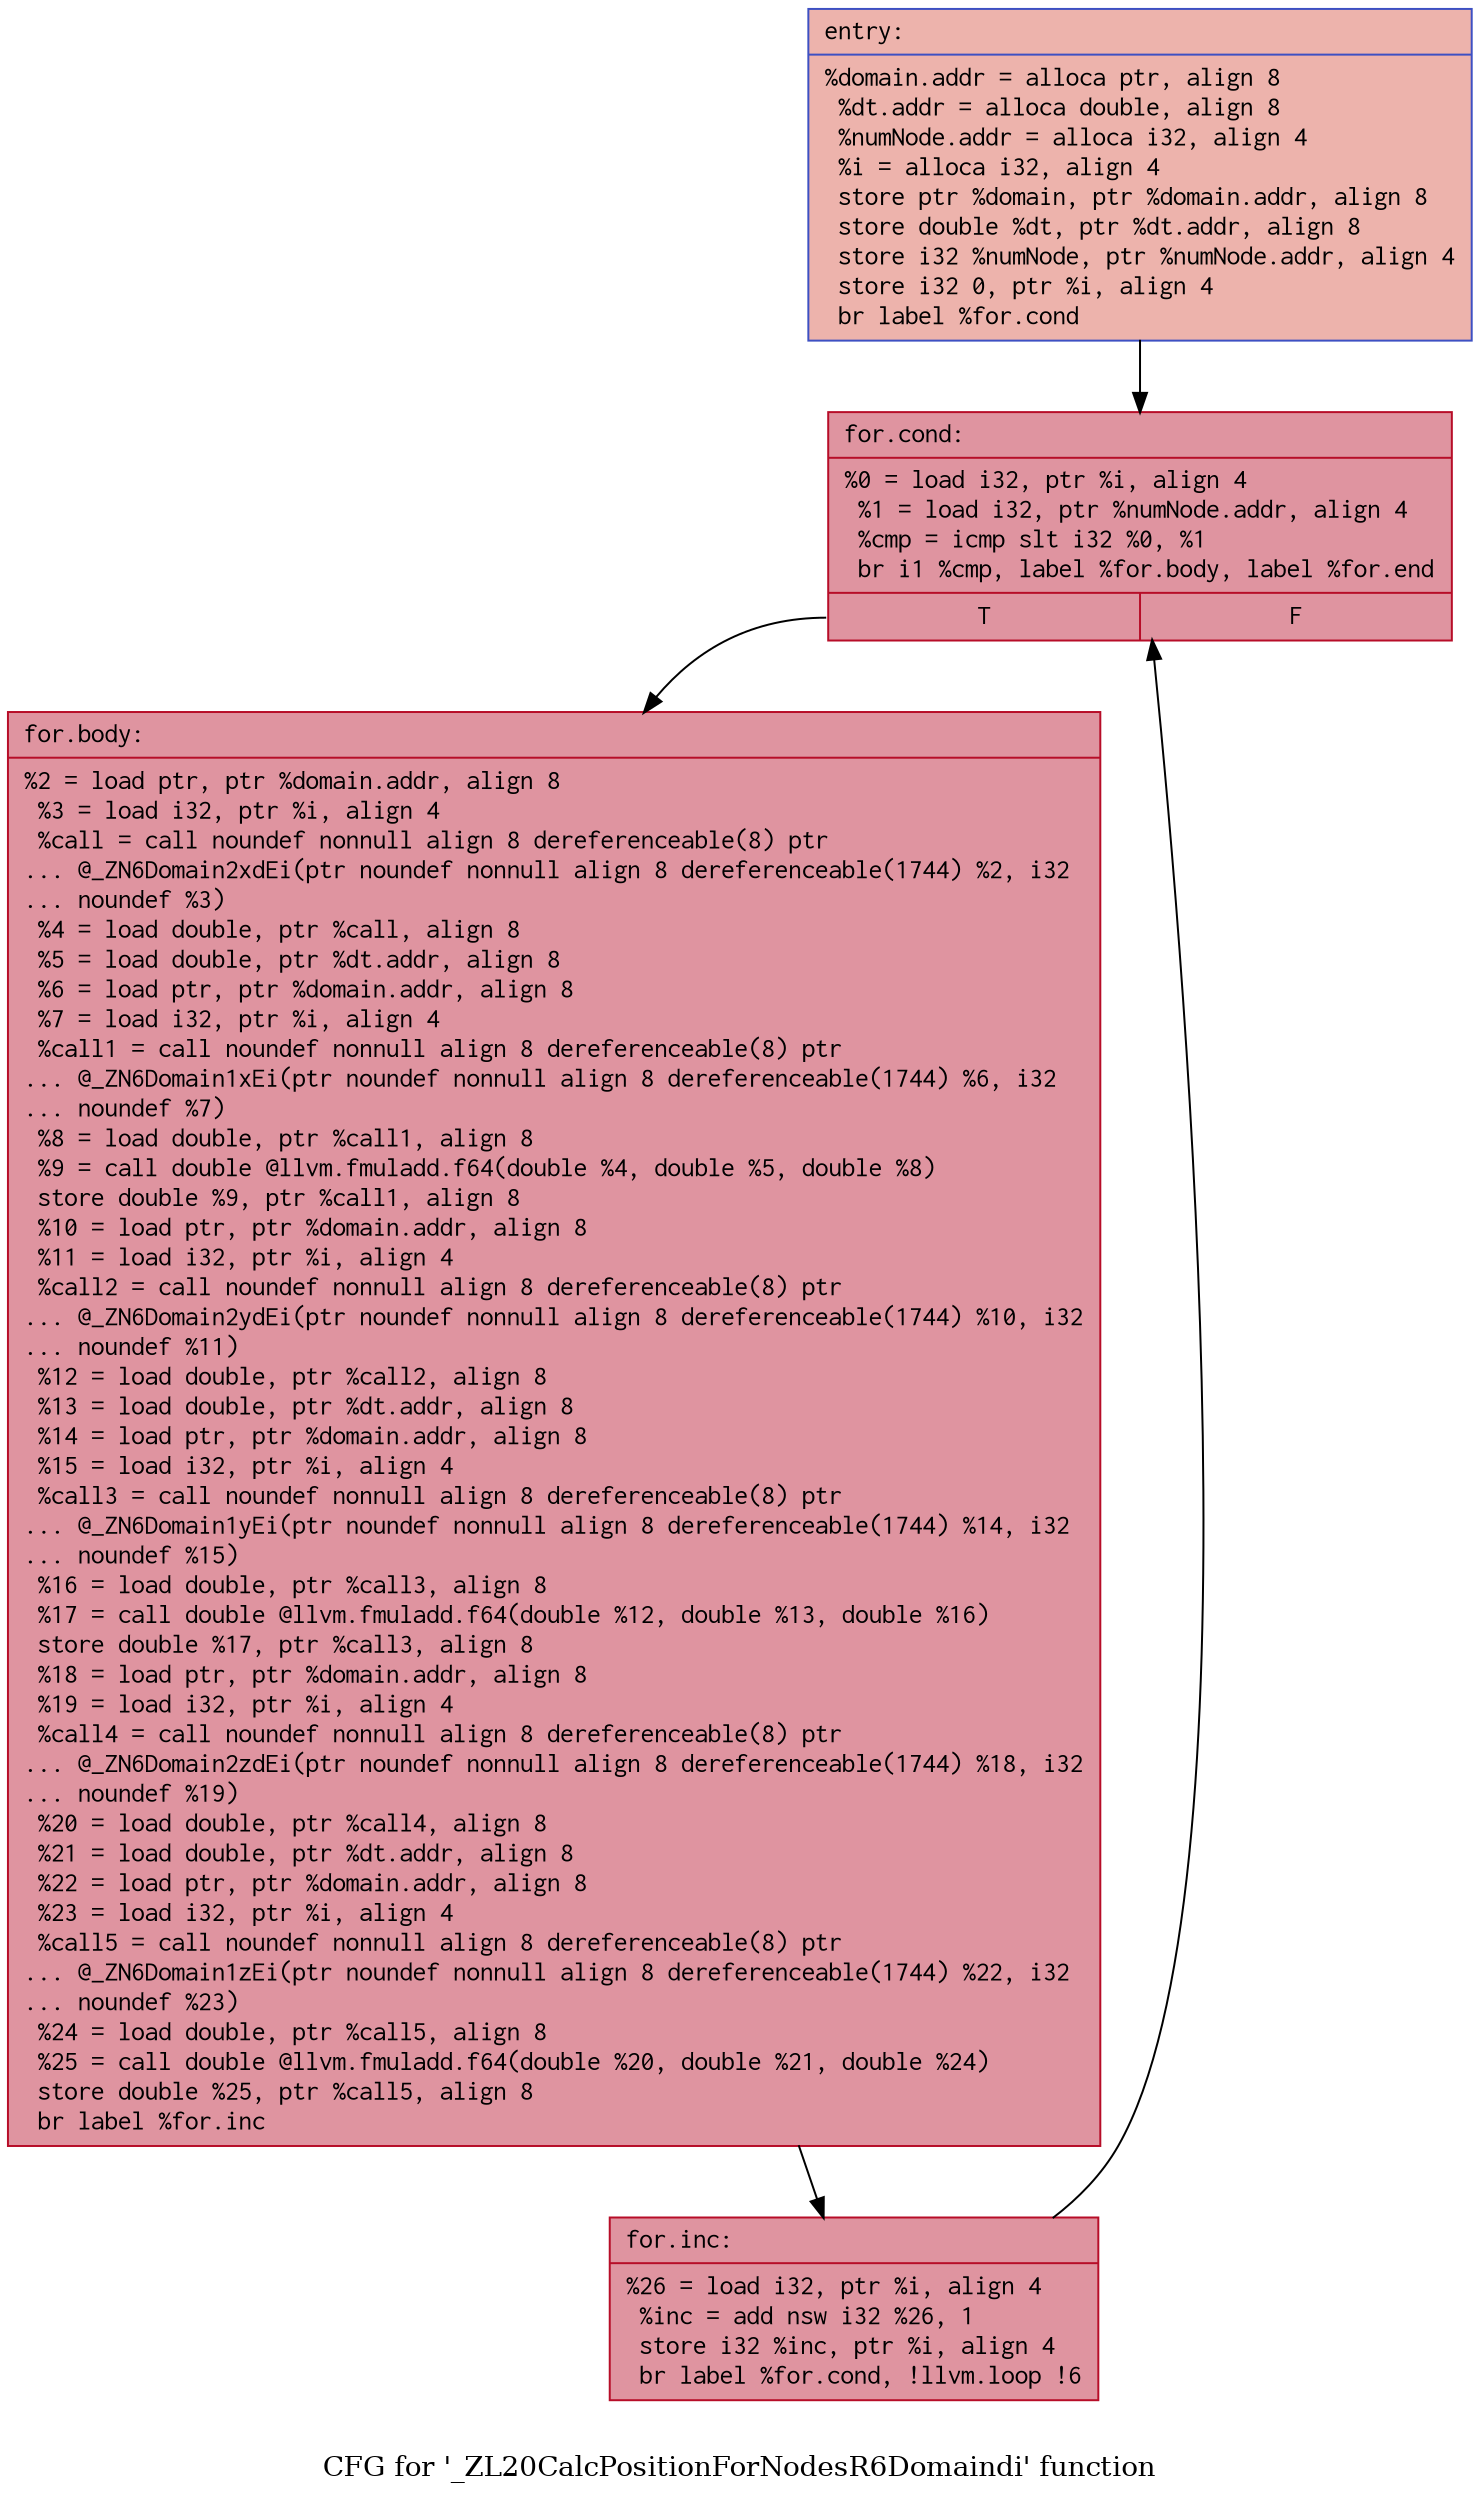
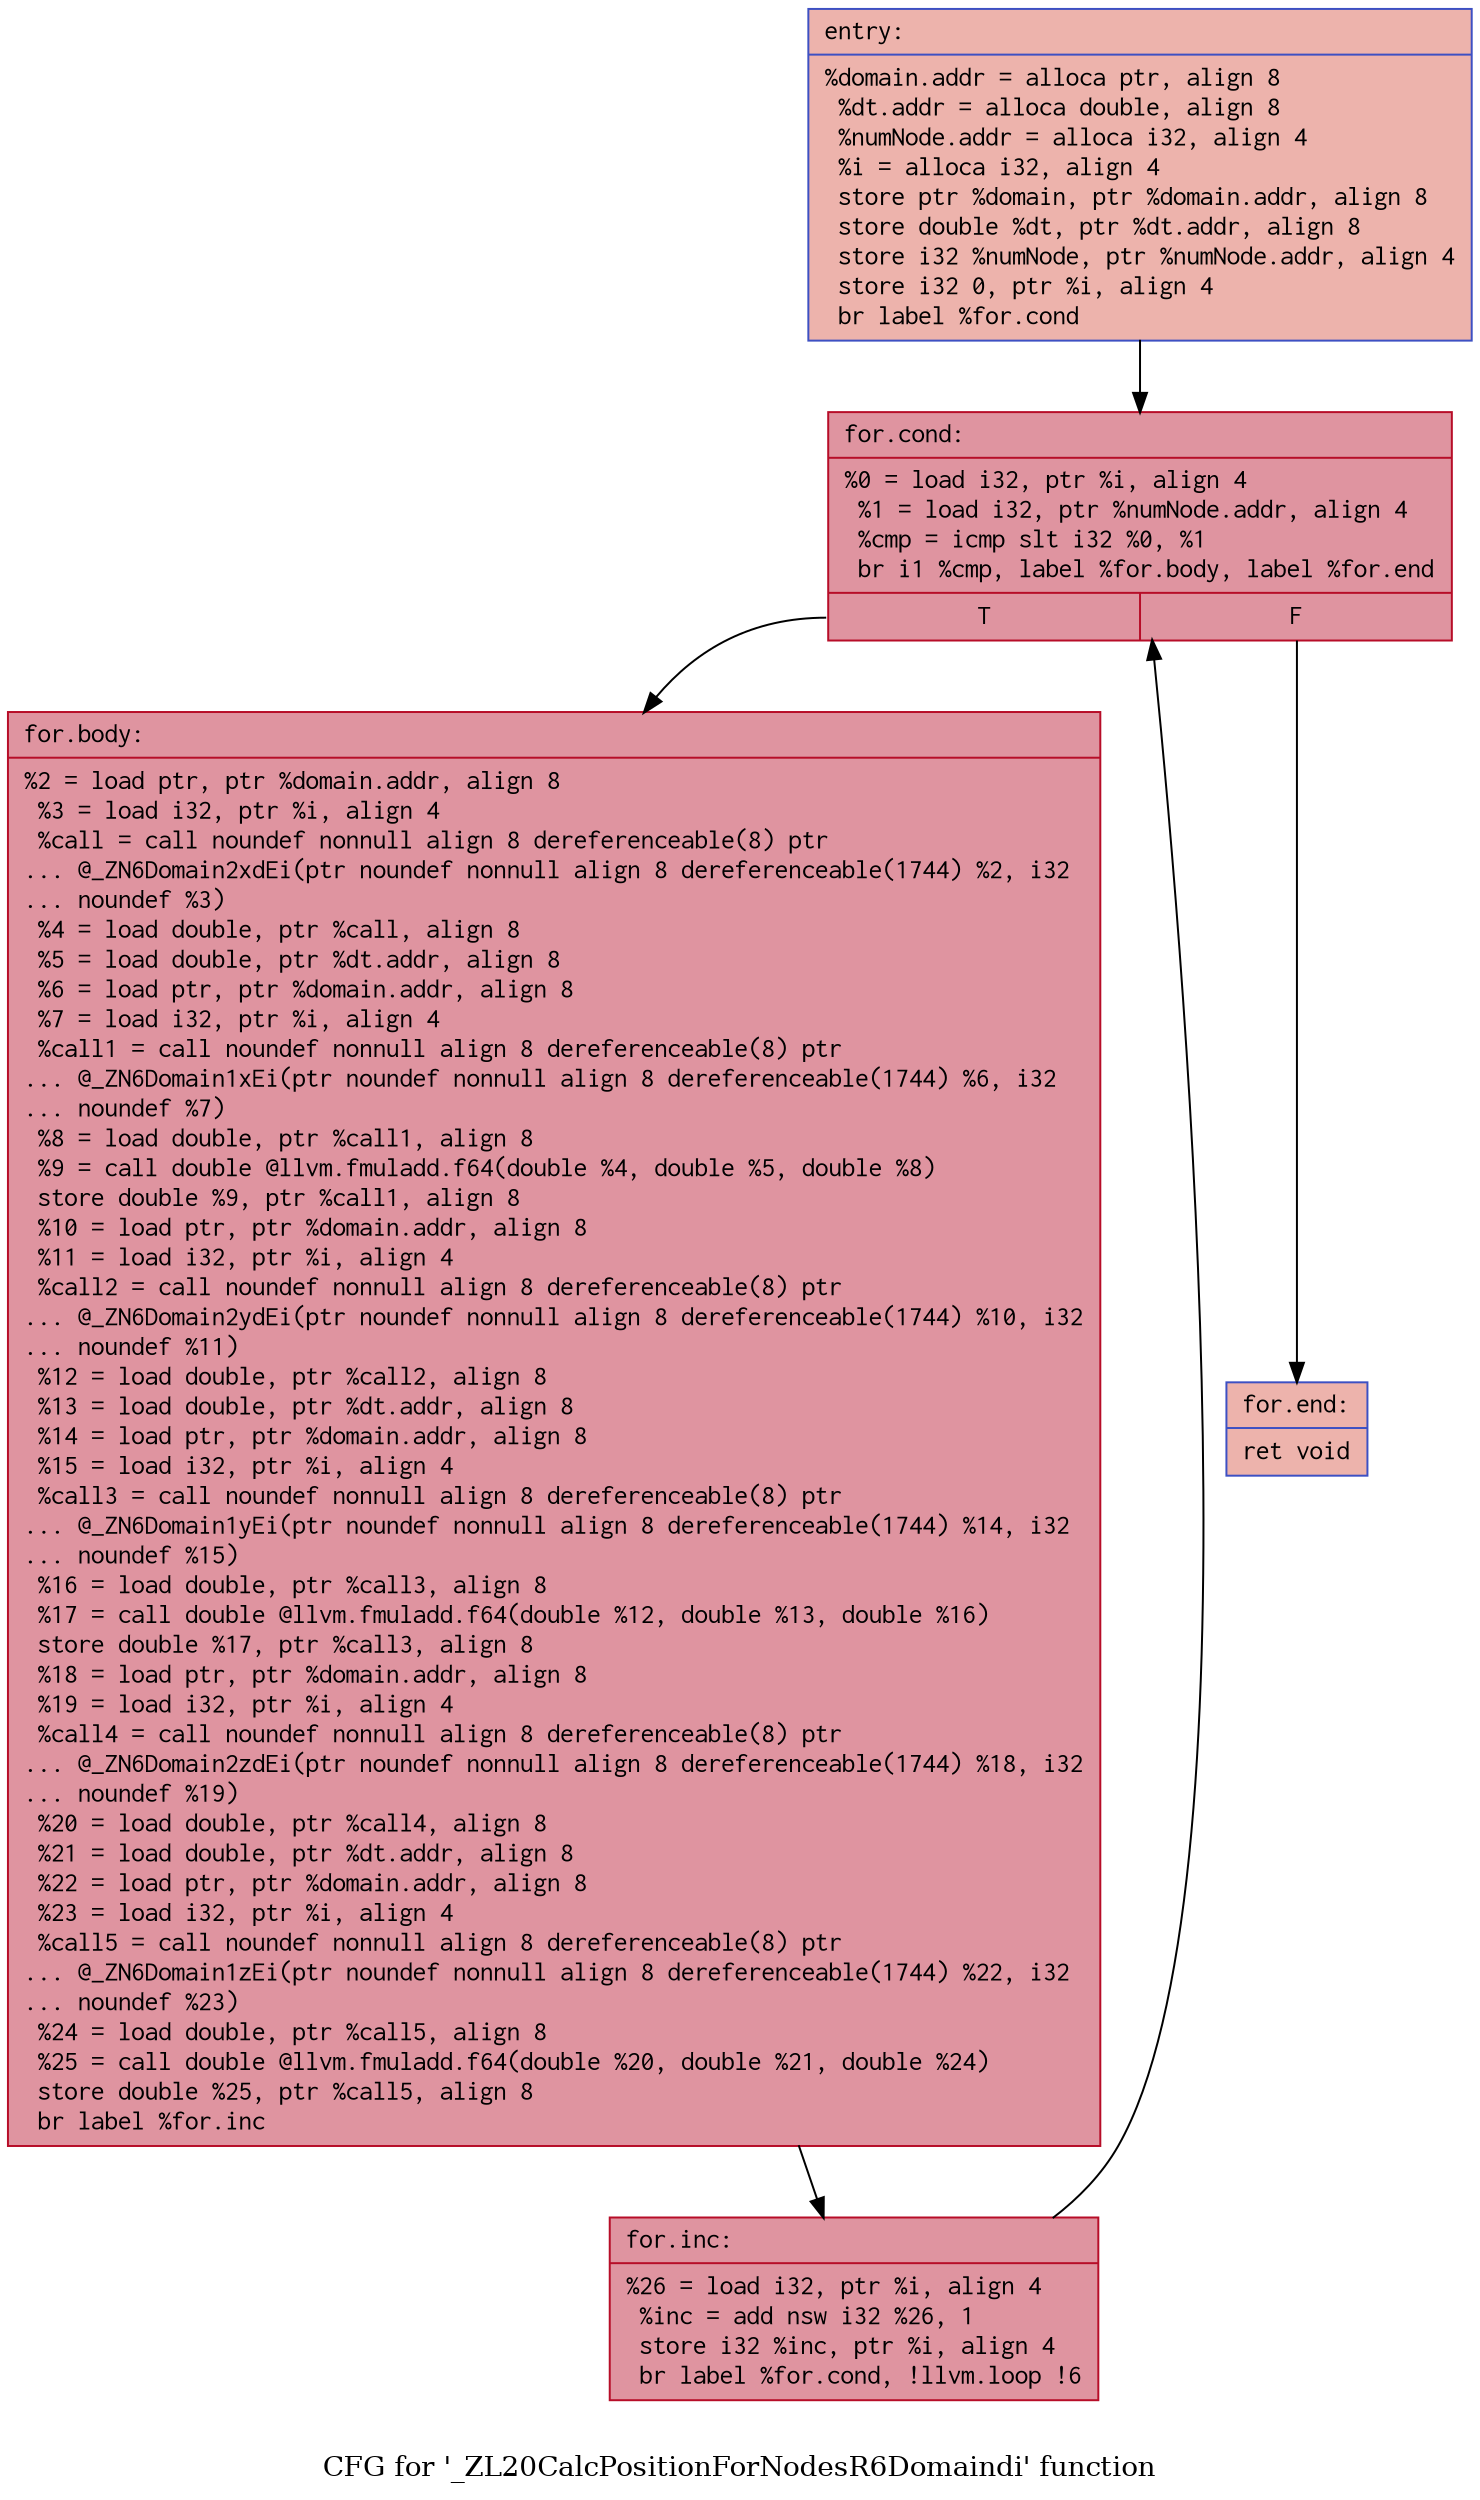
node "for.end:": added
